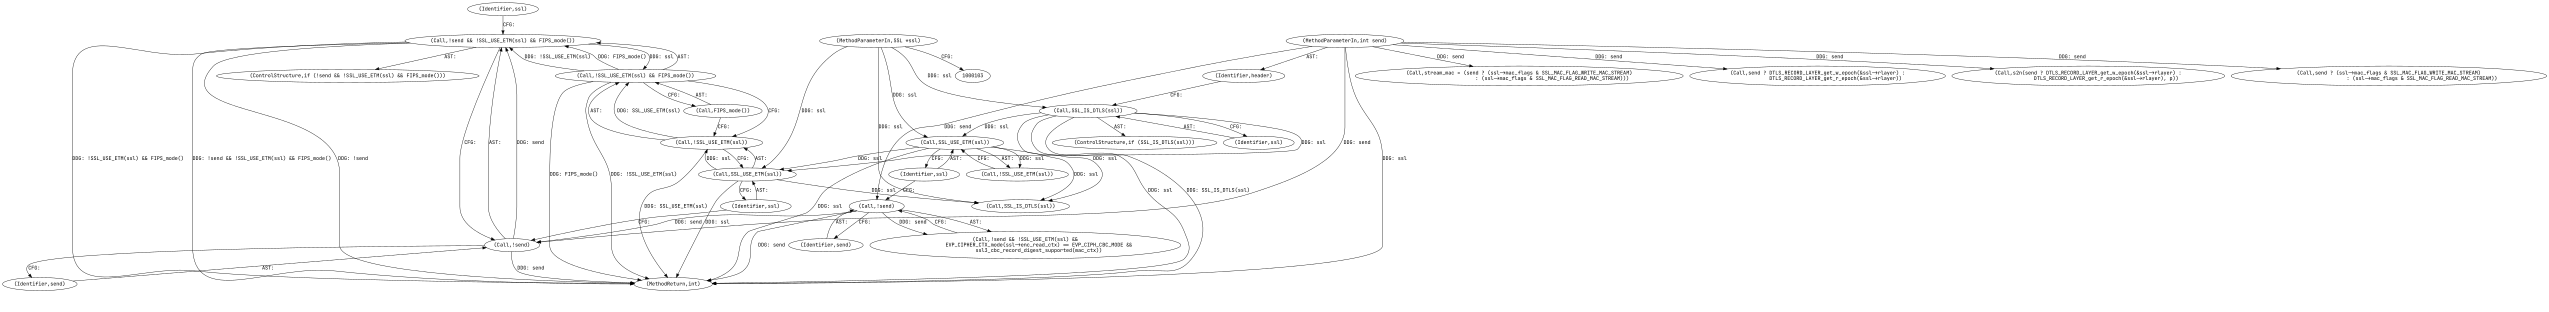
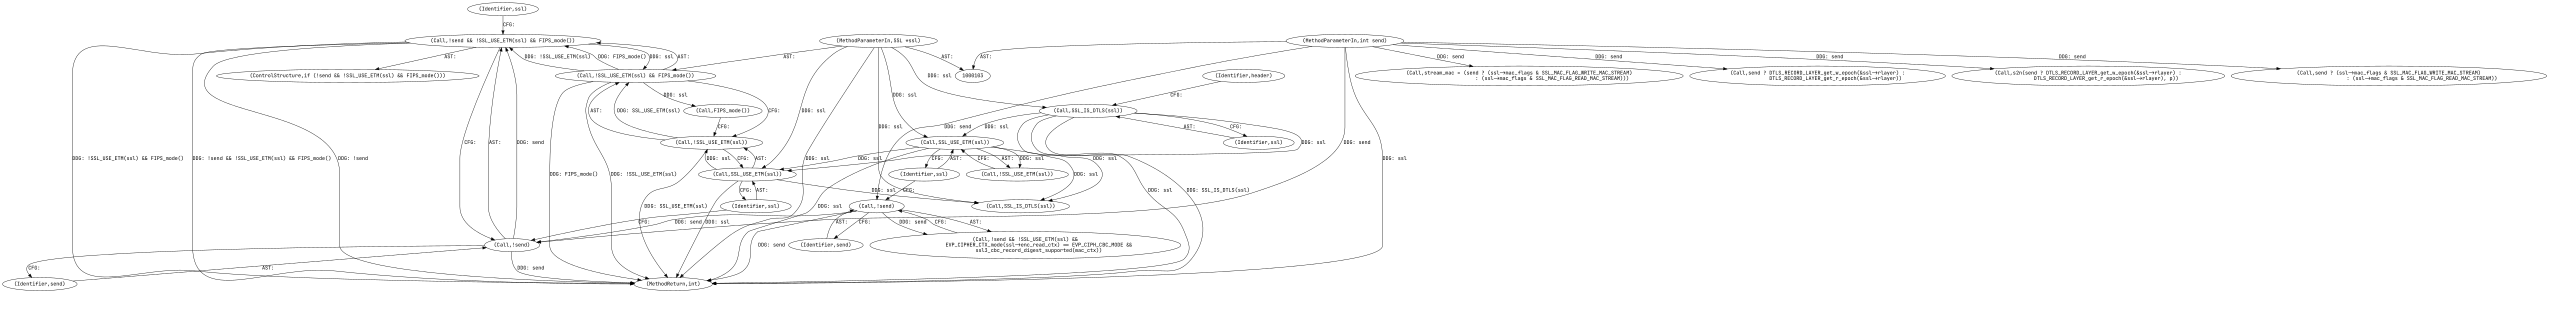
edge "(MethodParameterIn,SSL *ssl)" -> "1000103": label "CFG: " -> "AST: "
edge "(MethodParameterIn,int send)" -> "(Identifier,header)": now "(MethodParameterIn,int send)" -> "1000103"
edge "(Call,FIPS_mode())" -> "(Call,!SSL_USE_ETM(ssl) && FIPS_mode())": now "(MethodParameterIn,SSL *ssl)" -> "(Call,!SSL_USE_ETM(ssl) && FIPS_mode())"
edge "(Call,!SSL_USE_ETM(ssl) && FIPS_mode())" -> "(Call,FIPS_mode())": label "CFG: " -> "DDG: ssl"
node "(ControlStructure,if (SSL_IS_DTLS(ssl)))": removed
edge "(MethodParameterIn,SSL *ssl)" -> "(MethodReturn,int)": added, label "DDG: ssl"
